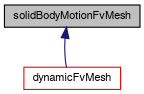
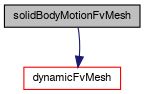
edge "dynamicFvMesh" -> "solidBodyMotionFvMesh": reversed
